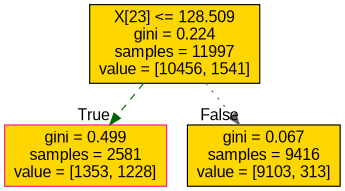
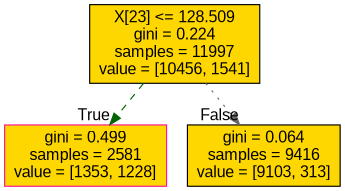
node "gini = 0.067 samples = 9416 value = [9103, 313]": label "gini = 0.067 samples = 9416 value = [9103, 313]" -> "gini = 0.064 samples = 9416 value = [9103, 313]"
